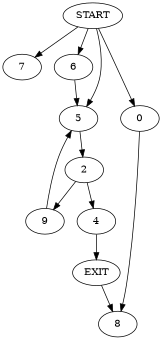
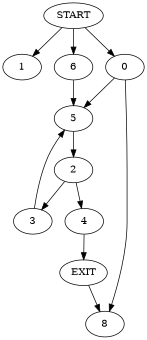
edge "START" -> "5": now "0" -> "5"
node "7": label "7" -> "1"
node "9": label "9" -> "3"
